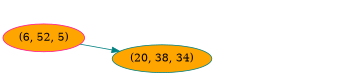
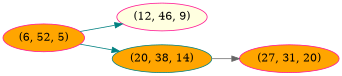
node "(12, 46, 9)": added
node "(20, 38, 34)": label "(20, 38, 34)" -> "(20, 38, 14)"
node "(27, 31, 20)": added
